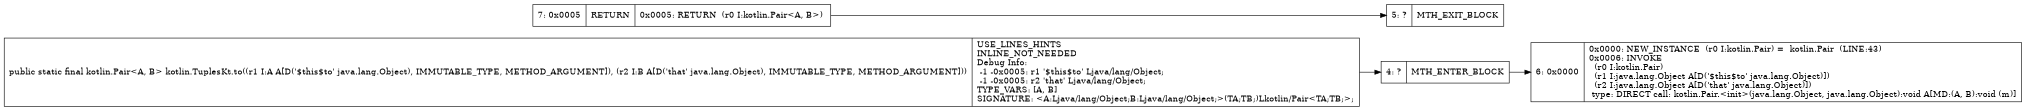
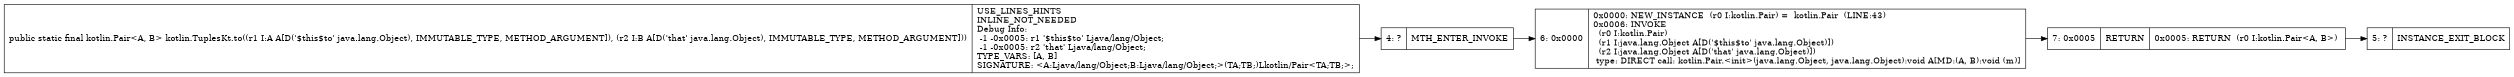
node "5: ?": text "MTH_EXIT_BLOCK" -> "INSTANCE_EXIT_BLOCK"
edge "6: 0x0000" -> "7: 0x0005": added
node "4: ?": text "MTH_ENTER_BLOCK" -> "MTH_ENTER_INVOKE"
